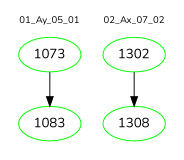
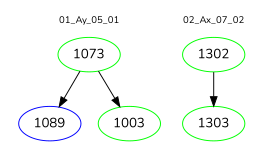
node "1083": label "1083" -> "1003"
node "1089": added
node "1308": label "1308" -> "1303"
